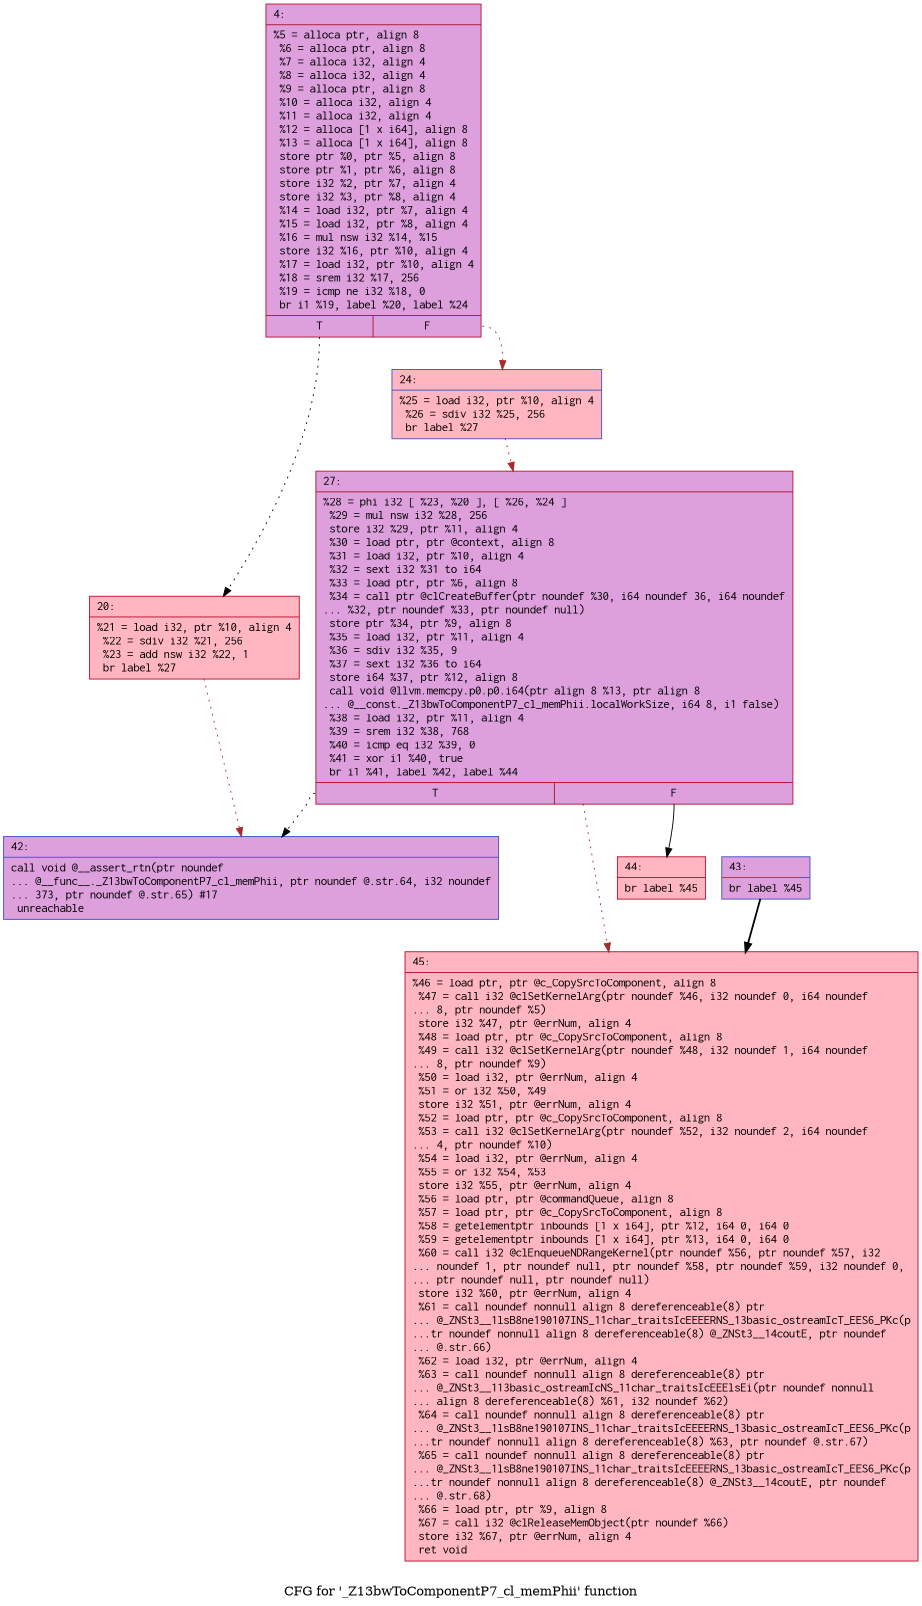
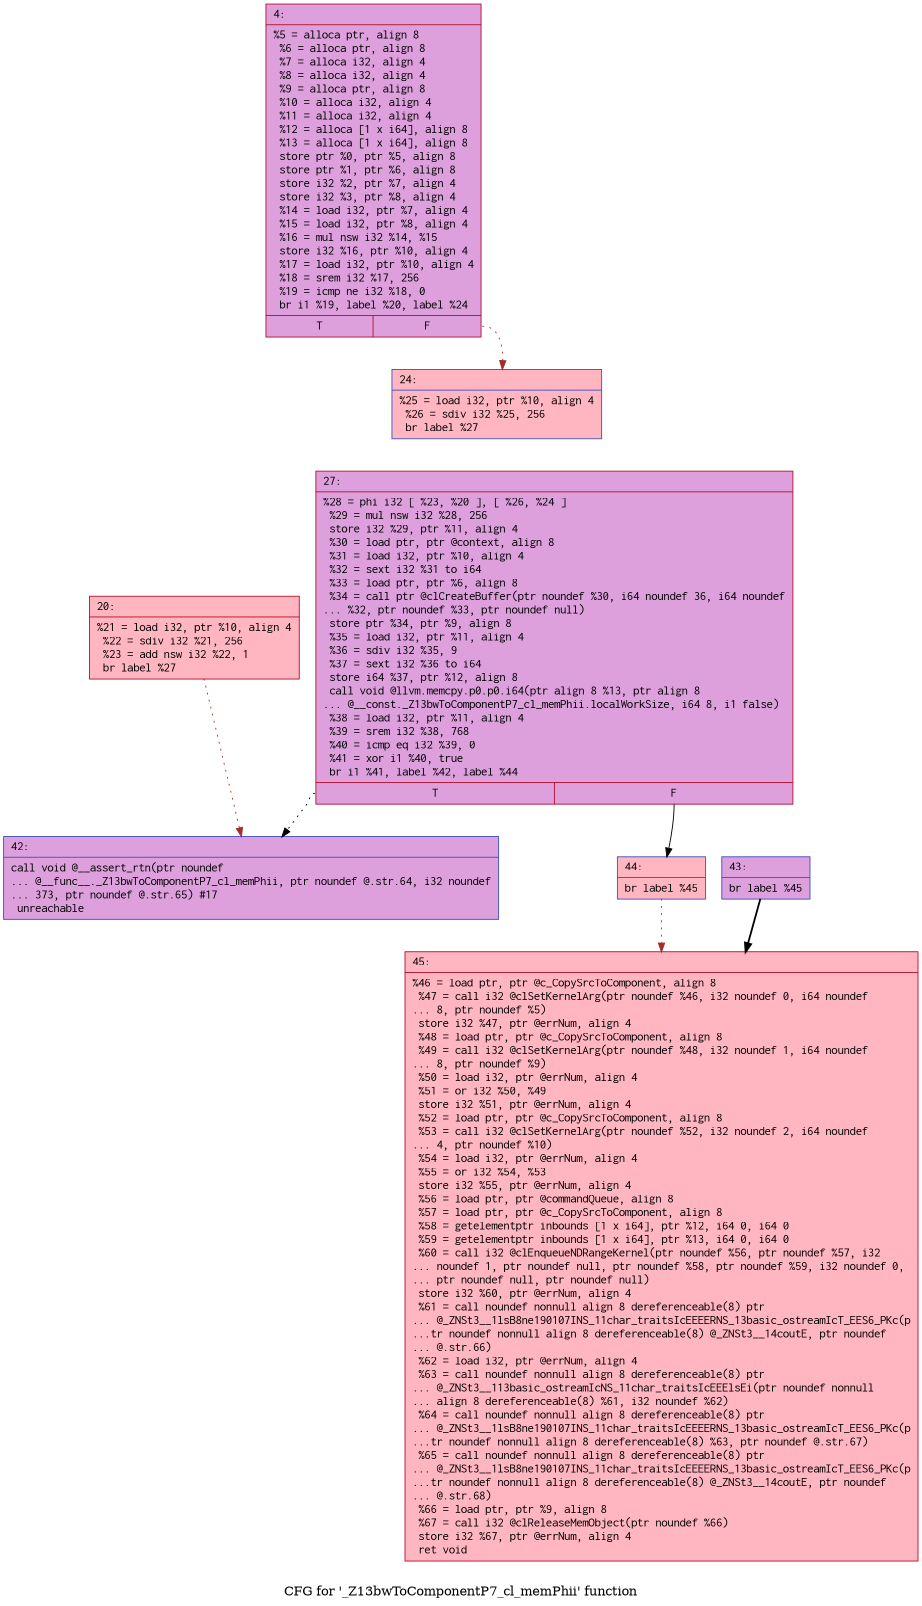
edge "24:" -> "27:": removed
edge "4:" -> "20:": removed
edge "27:" -> "45:": now "44:" -> "45:"
node "44:": color #b70d28ff -> #3d50c3ff
